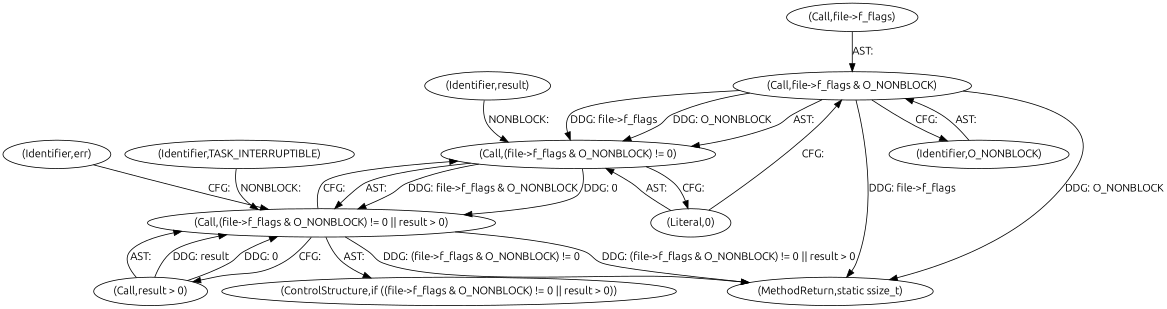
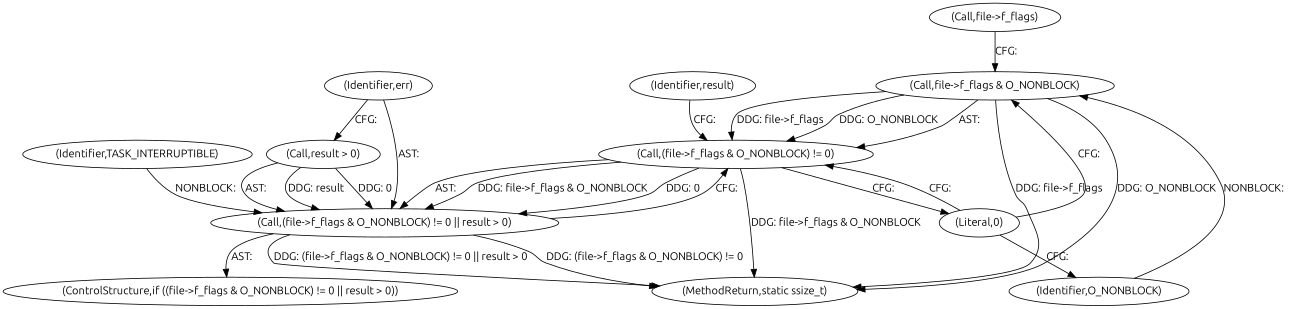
edge "(Call,file->f_flags)" -> "(Call,file->f_flags & O_NONBLOCK)": label "AST: " -> "CFG: "
edge "(Identifier,result)" -> "(Call,(file->f_flags & O_NONBLOCK) != 0)": label "NONBLOCK: " -> "CFG: "
edge "(Call,file->f_flags & O_NONBLOCK)" -> "(Identifier,O_NONBLOCK)": now "(Literal,0)" -> "(Identifier,O_NONBLOCK)"
edge "(Identifier,O_NONBLOCK)" -> "(Call,file->f_flags & O_NONBLOCK)": label "AST: " -> "NONBLOCK: "
edge "(Identifier,err)" -> "(Call,(file->f_flags & O_NONBLOCK) != 0 || result > 0)": label "CFG: " -> "AST: "
edge "(Literal,0)" -> "(Call,(file->f_flags & O_NONBLOCK) != 0)": label "AST: " -> "CFG: "
edge "(Call,(file->f_flags & O_NONBLOCK) != 0)" -> "(MethodReturn,static ssize_t)": added, label "DDG: file->f_flags & O_NONBLOCK"
edge "(Call,(file->f_flags & O_NONBLOCK) != 0 || result > 0)" -> "(Call,result > 0)": now "(Identifier,err)" -> "(Call,result > 0)"
